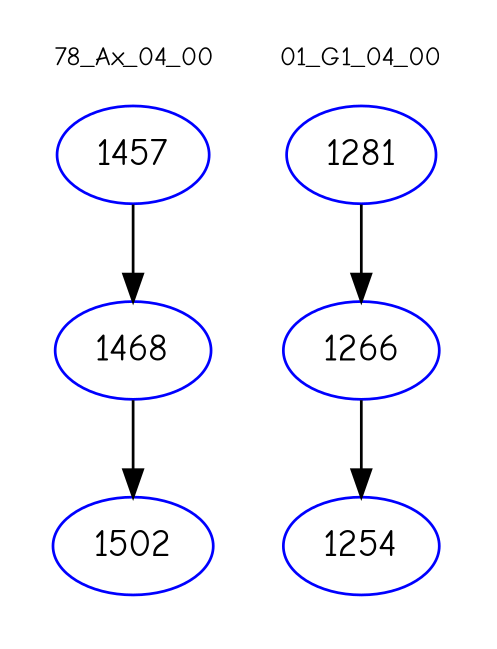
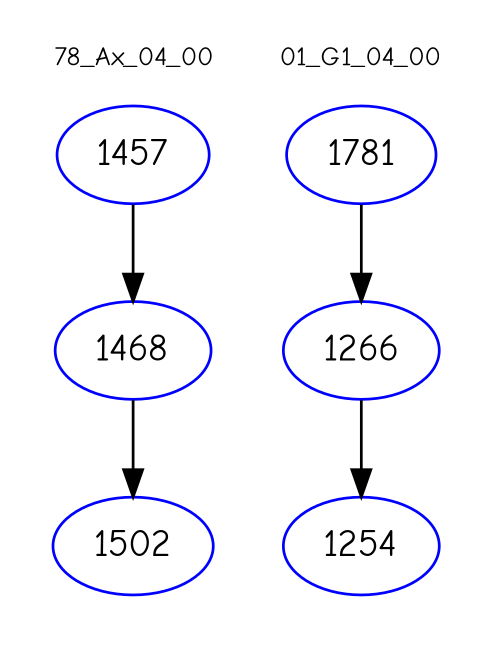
node "1281": label "1281" -> "1781"
